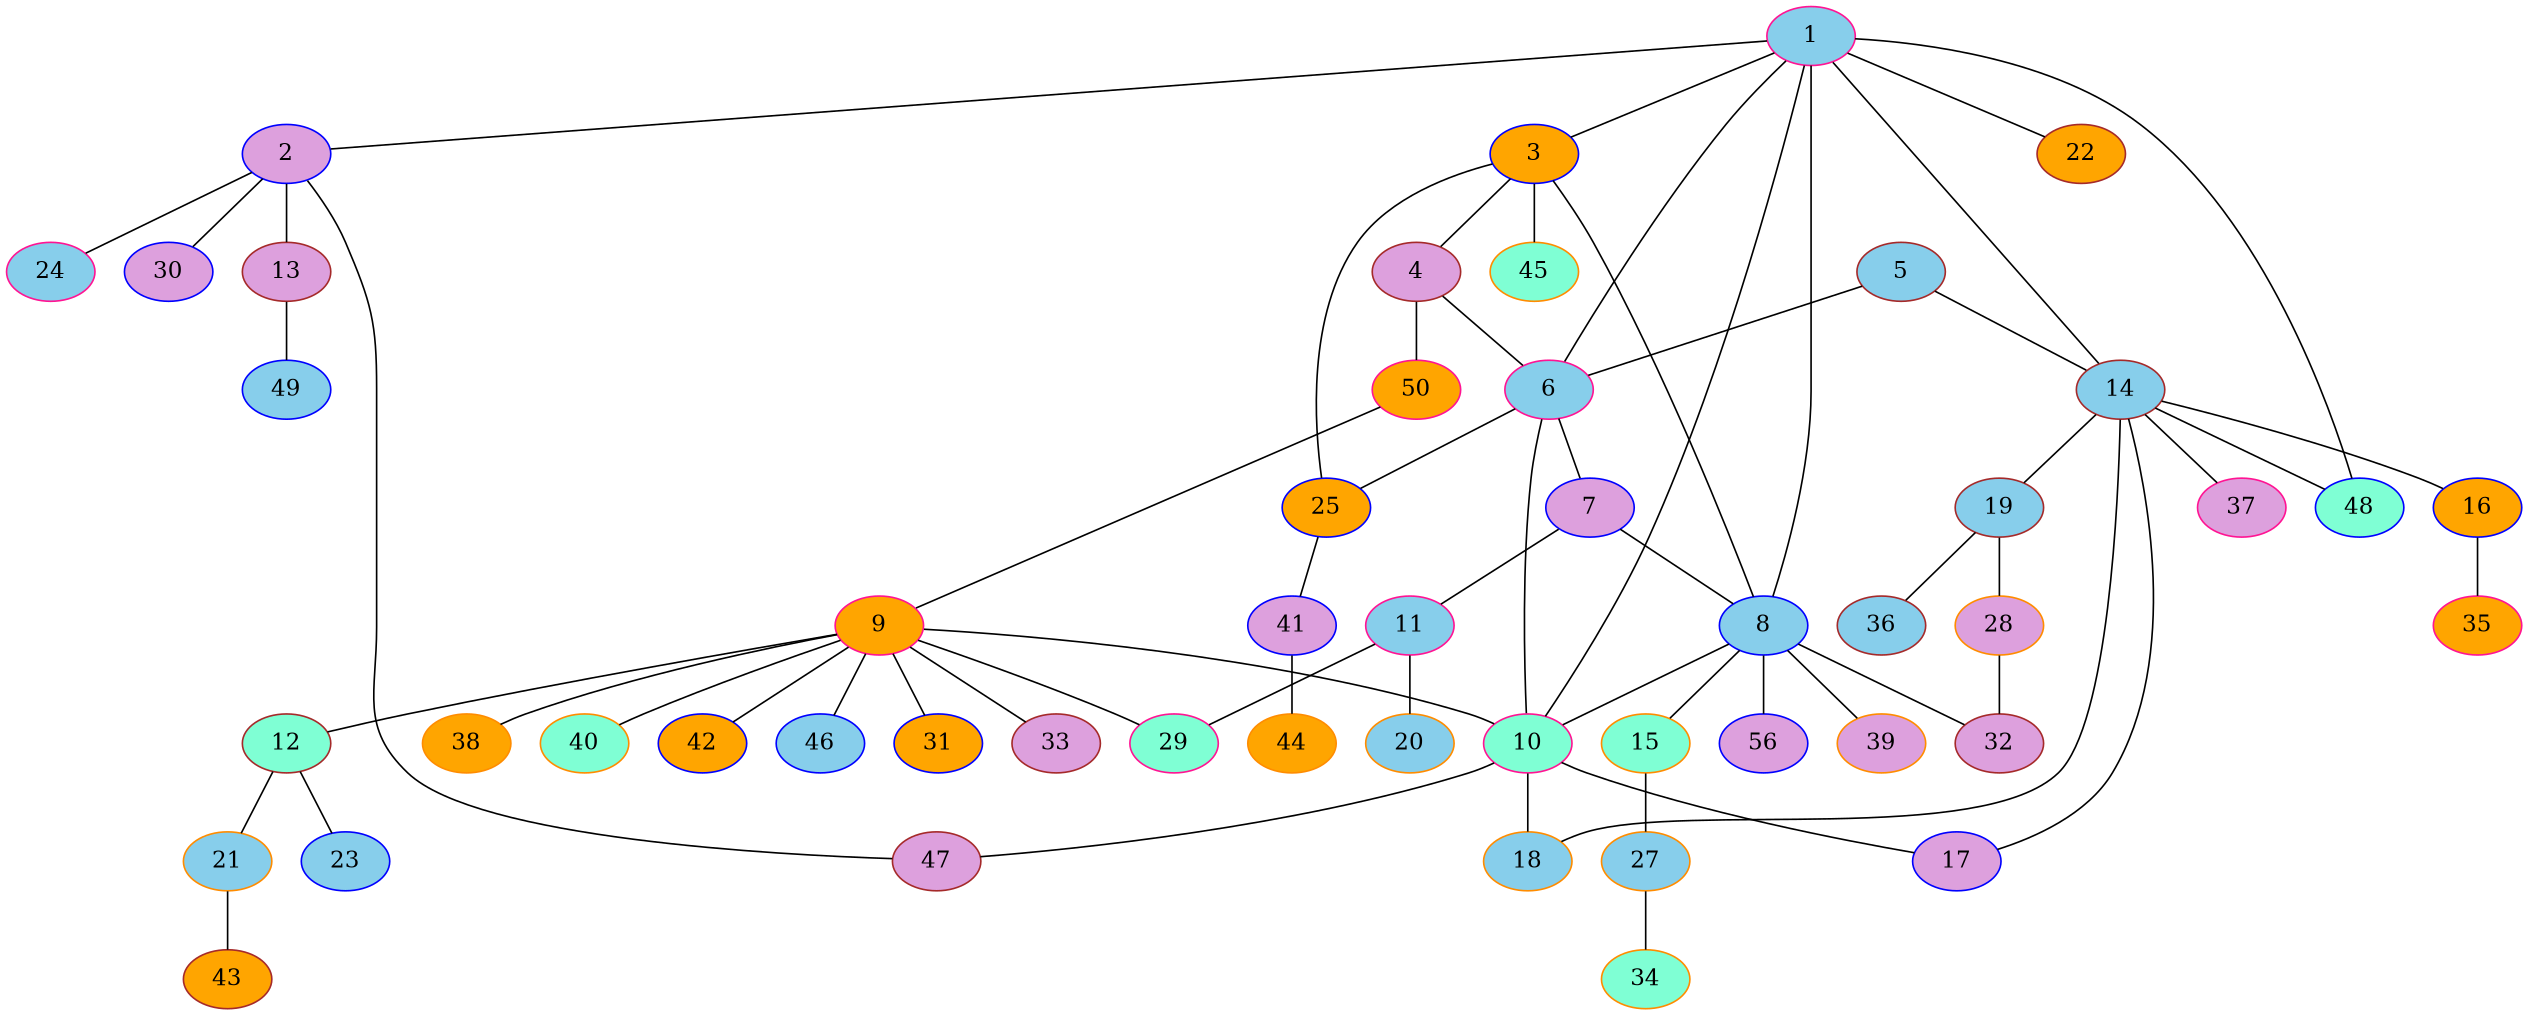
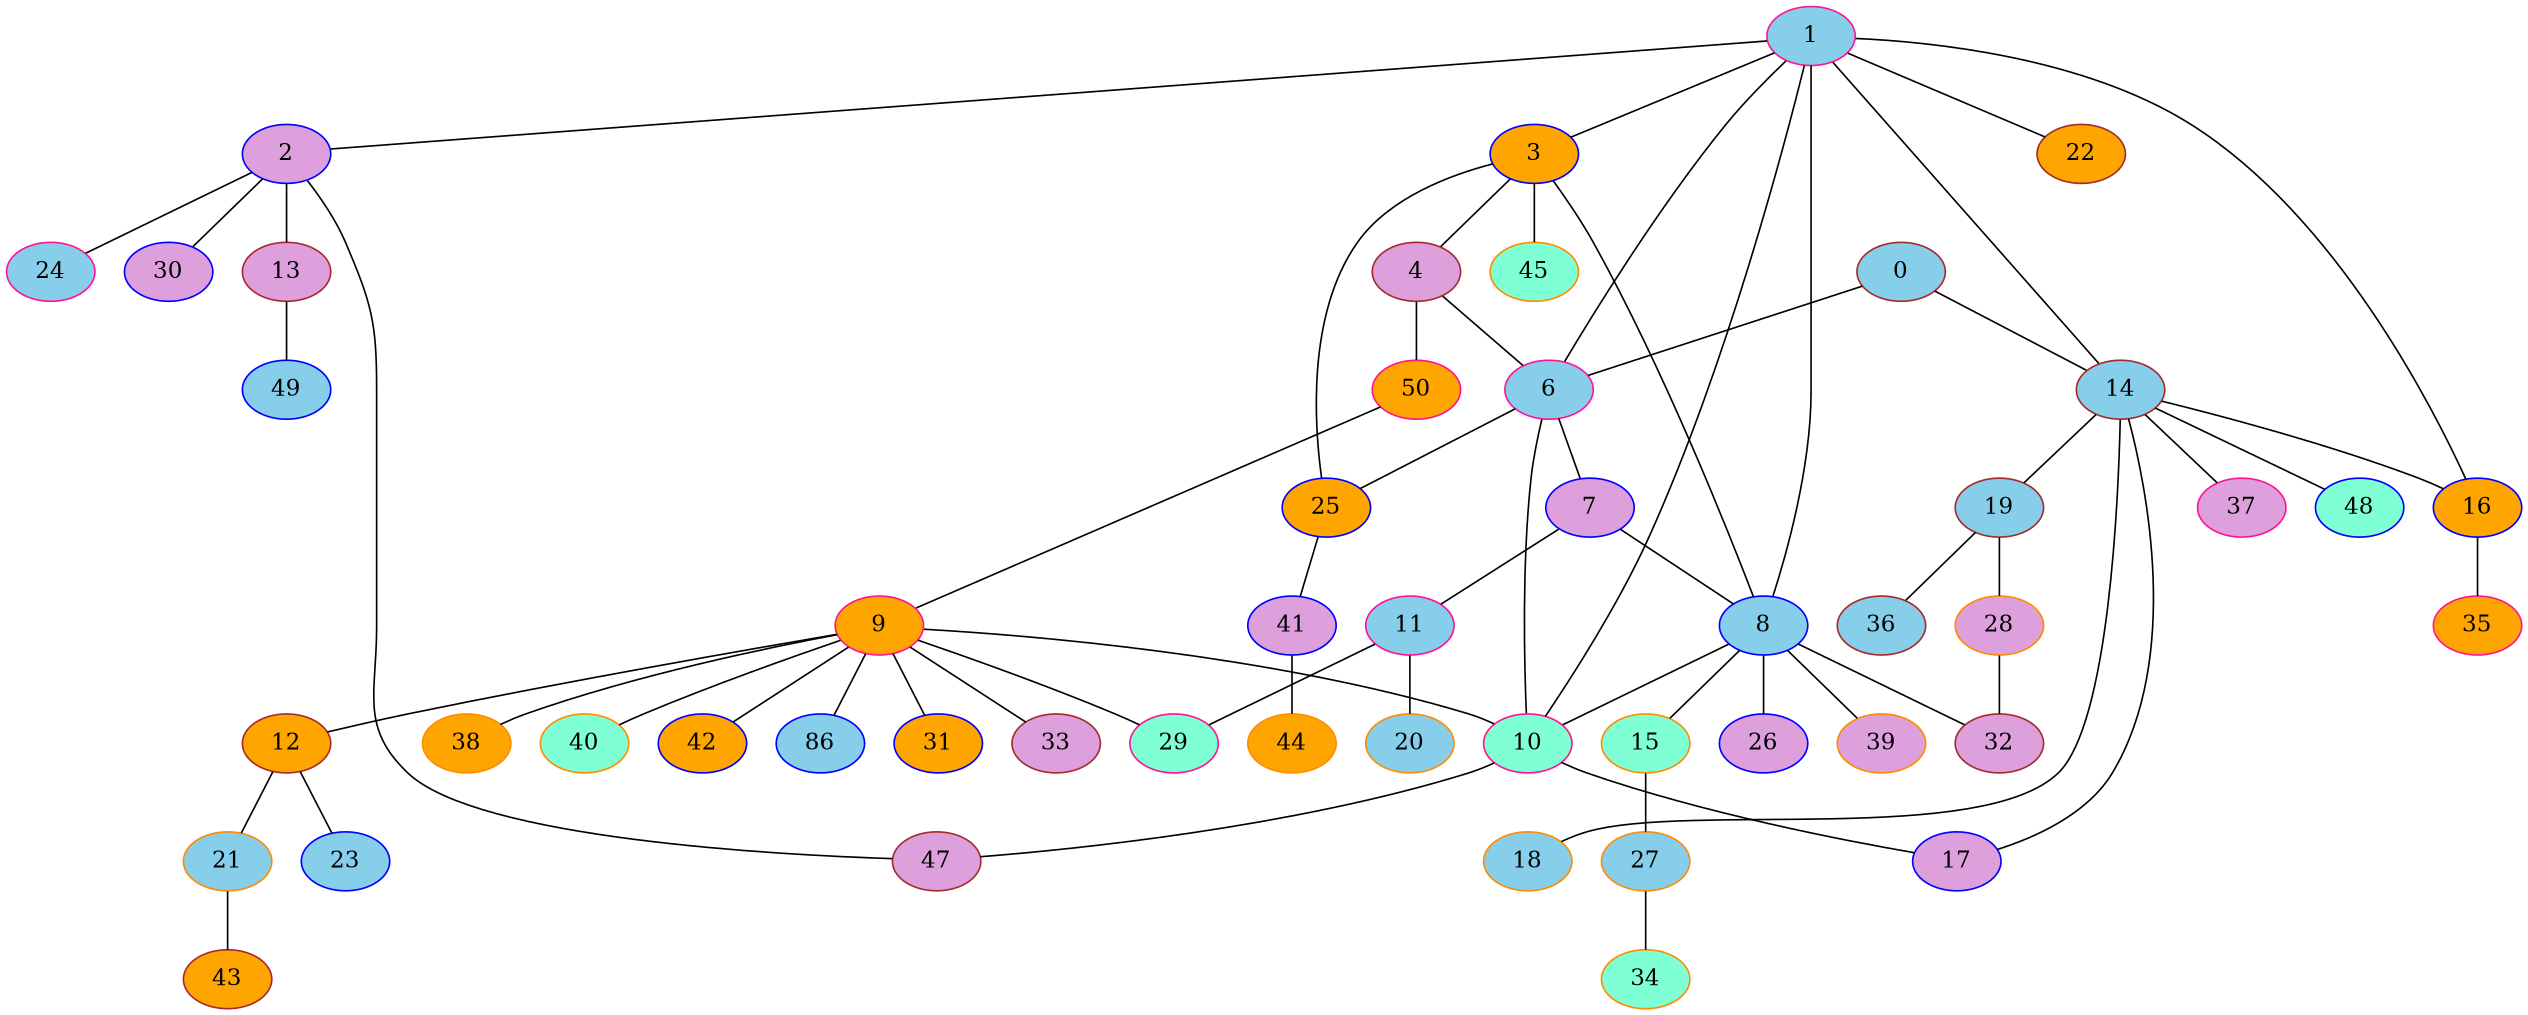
edge "1" -- "48": now "1" -- "16"
node "5": label "5" -> "0"
node "12": fillcolor aquamarine -> orange
node "46": label "46" -> "86"
node "56": label "56" -> "26"
edge "10" -- "18": removed
